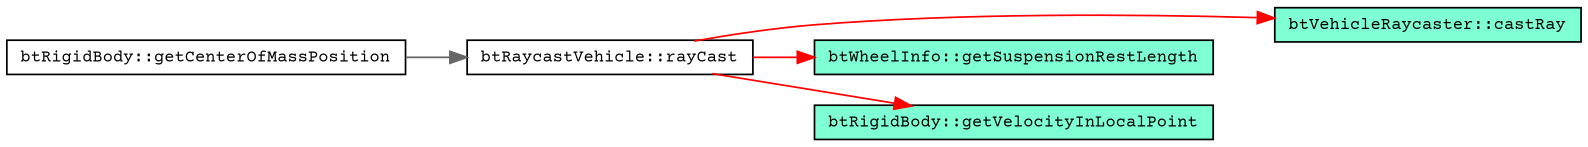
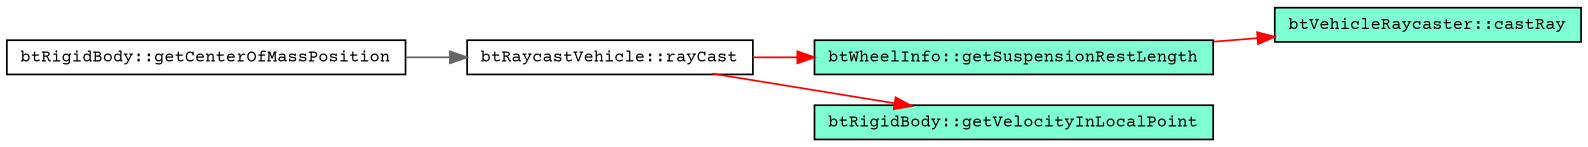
edge "btRaycastVehicle::rayCast" -> "btVehicleRaycaster::castRay": now "btWheelInfo::getSuspensionRestLength" -> "btVehicleRaycaster::castRay"
